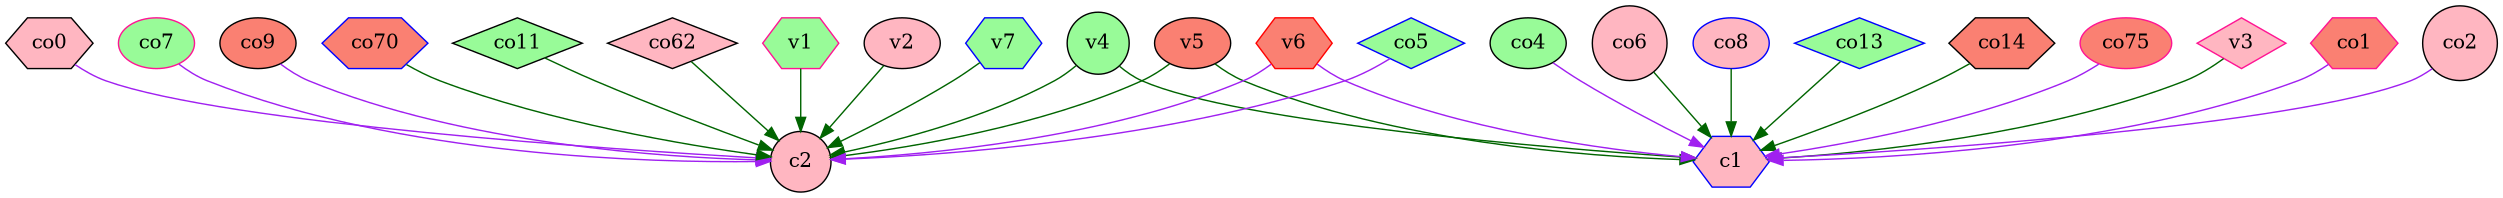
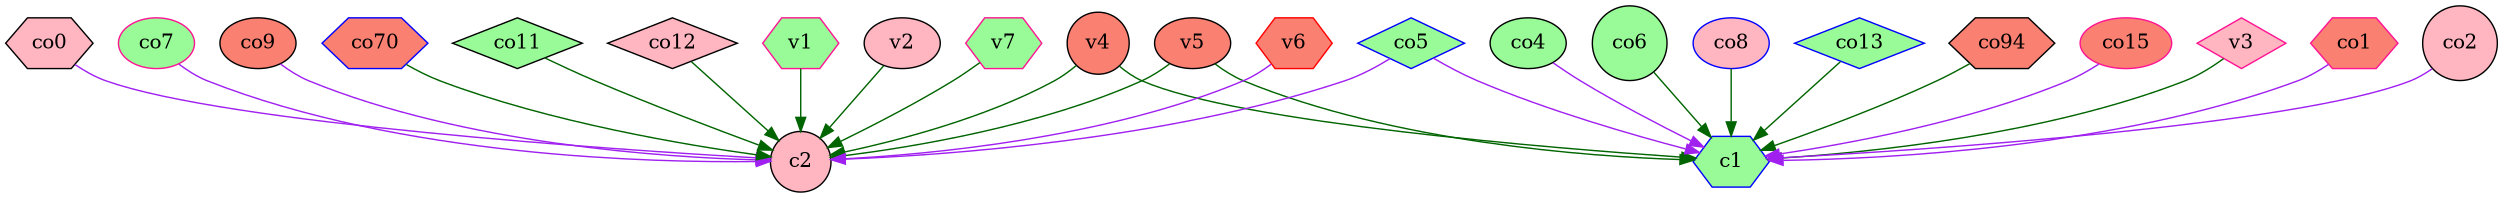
node "co62": label "co62" -> "co12"
node "v7": color blue -> deeppink
node "v4": fillcolor palegreen -> salmon
node "co6": fillcolor lightpink -> palegreen
node "co14": label "co14" -> "co94"
node "co75": label "co75" -> "co15"
edge "v6" -> "c1": now "co5" -> "c1"
node "c1": fillcolor lightpink -> palegreen
